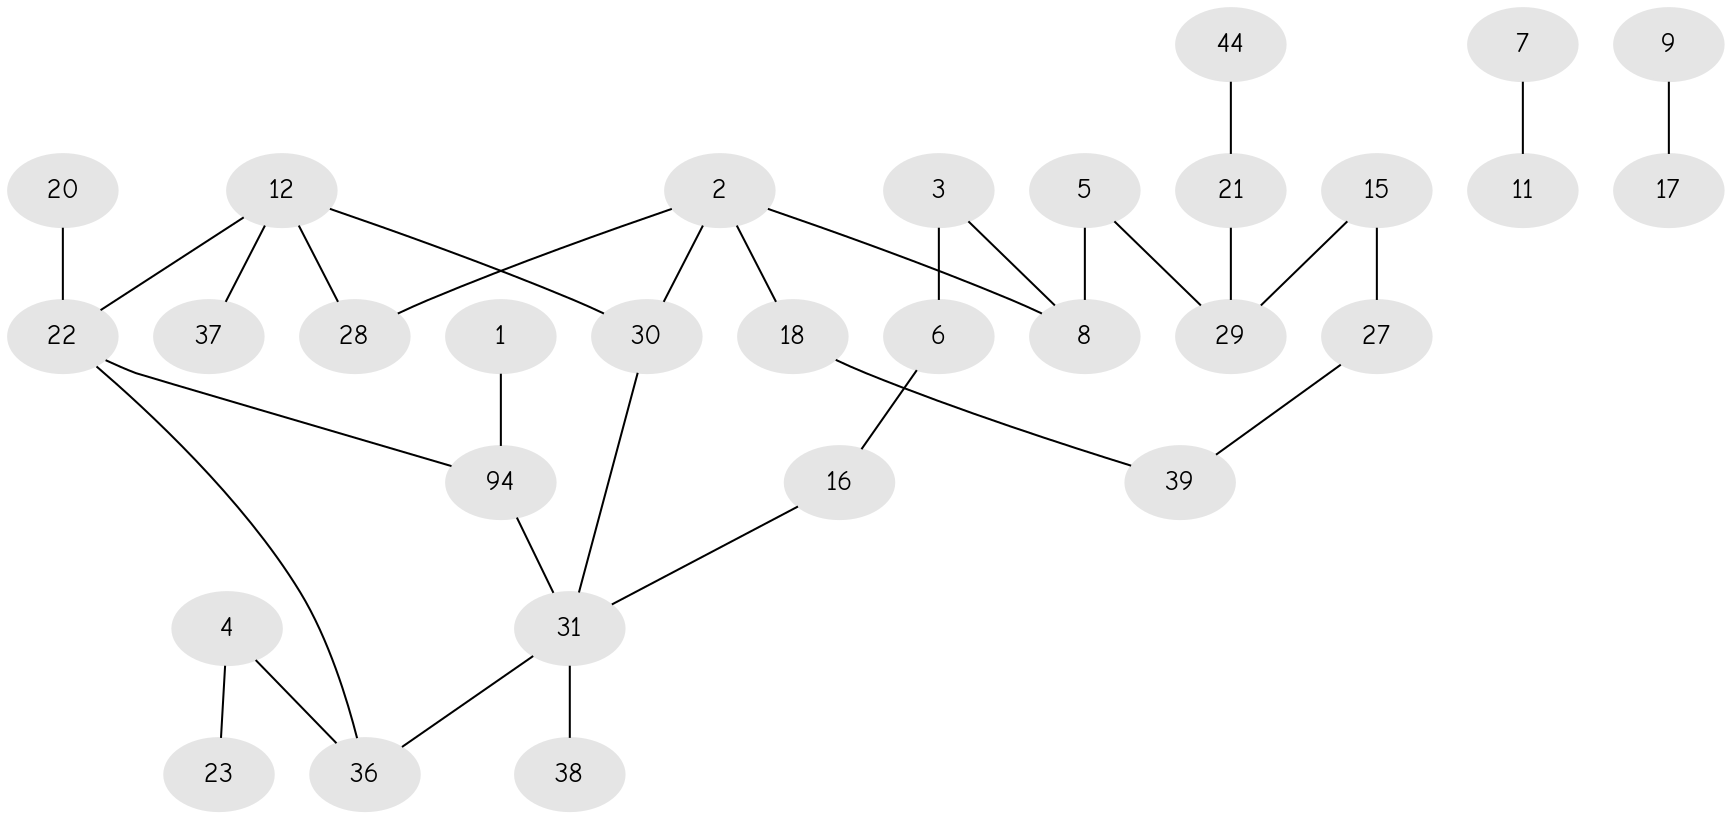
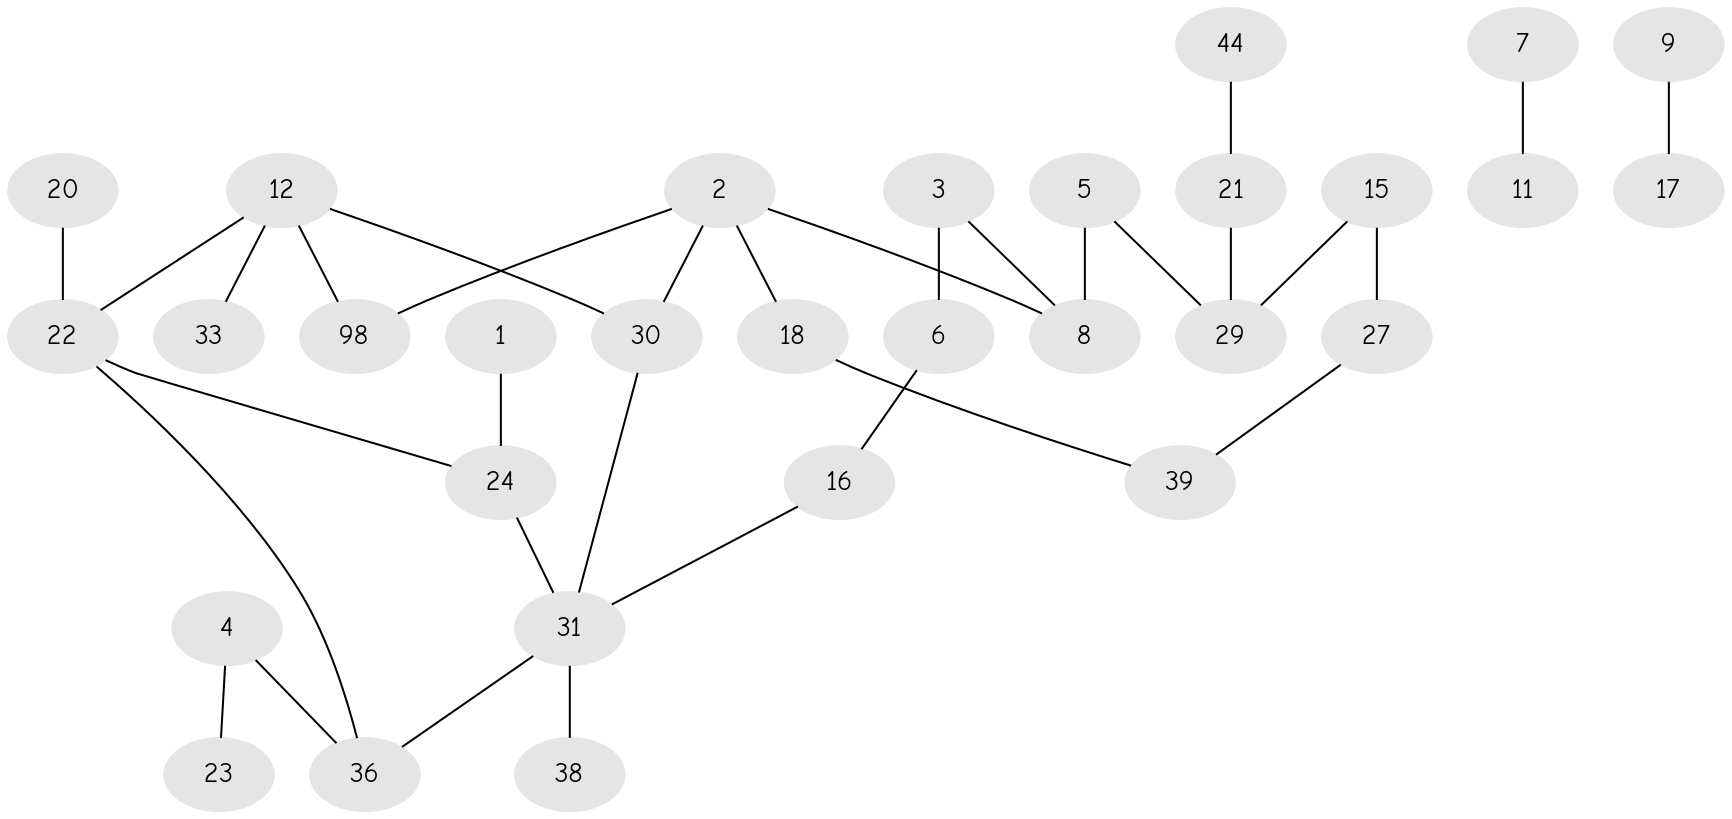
node "37": label "37" -> "33"
node "28": label "28" -> "98"
node "94": label "94" -> "24"
